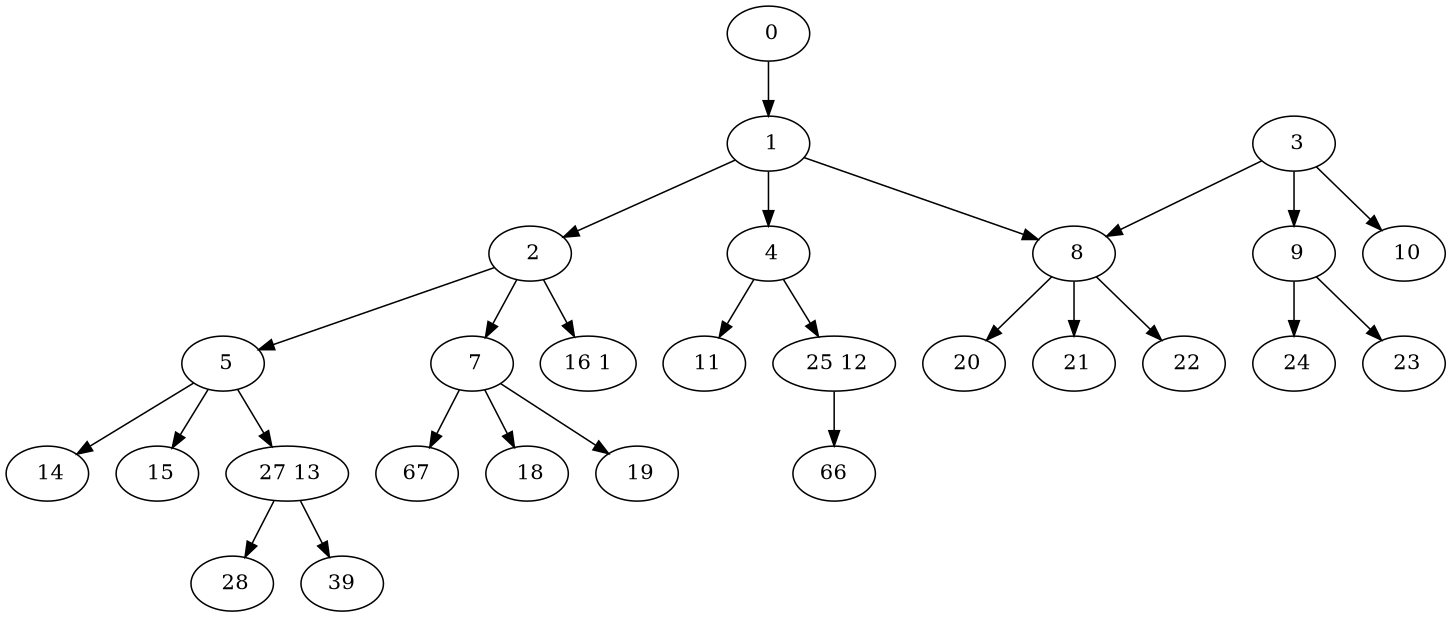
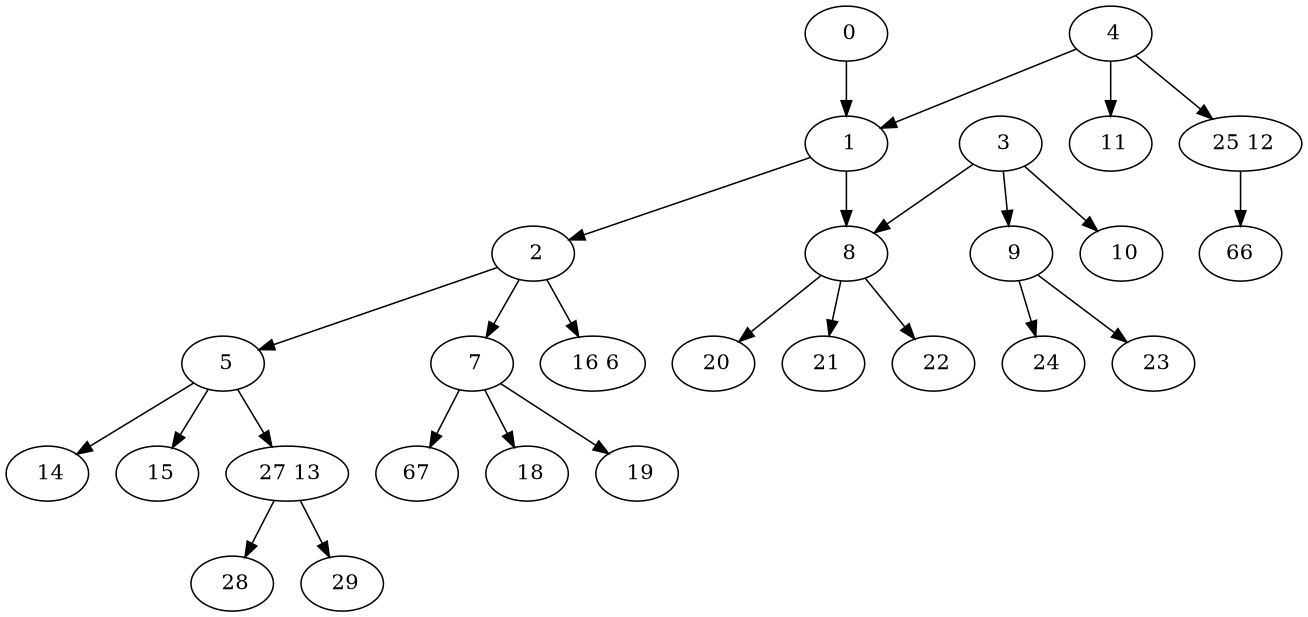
edge "1" -> "4": reversed
node "16 1": label "16 1" -> "16 6"
node "39": label "39" -> "29"
